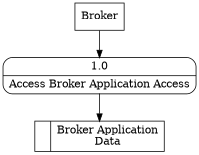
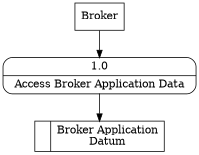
node "1.0": text "Access Broker Application Access" -> "Access Broker Application Data"
node "Broker Application": text "Data" -> "Datum"
